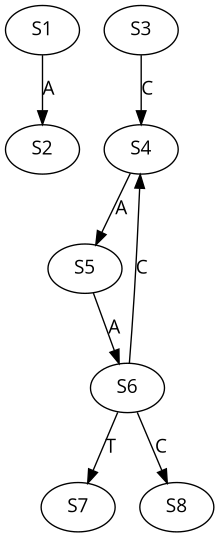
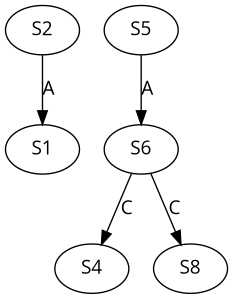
node "S3": removed
edge "S1" -> "S2": reversed
edge "S4" -> "S5": removed, label "A"
node "S7": removed
